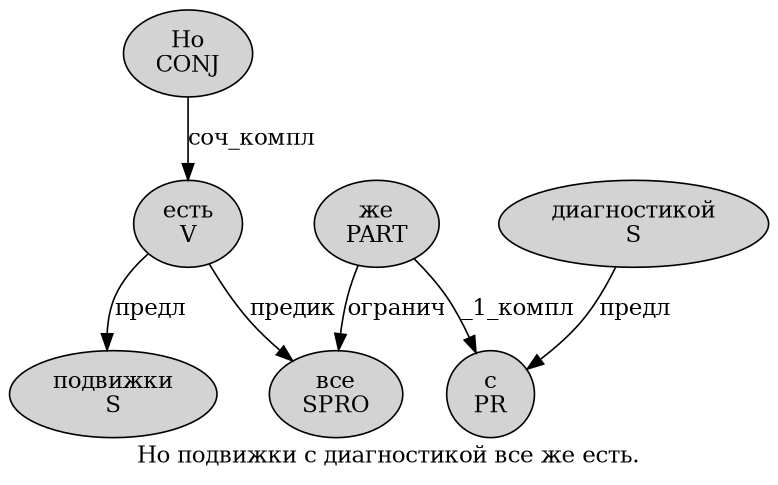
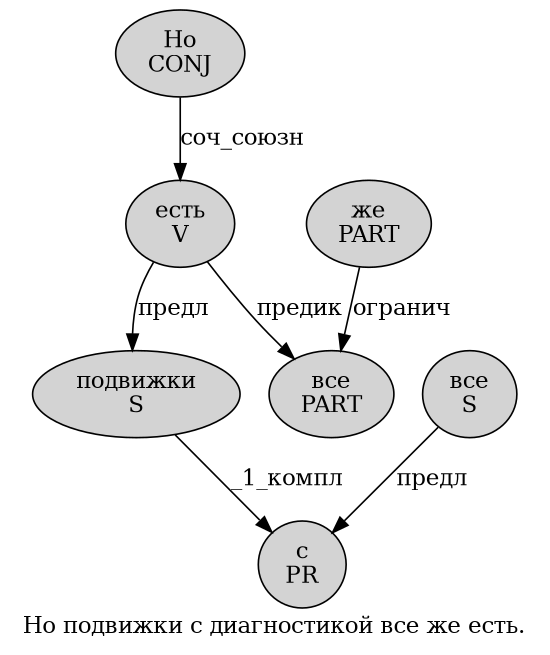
edge "Но CONJ" -> "есть V": label "соч_компл" -> "соч_союзн"
node "диагностикой S": label "диагностикой S" -> "все S"
edge "же PART" -> "с PR": now "подвижки S" -> "с PR"
node "все SPRO": label "все SPRO" -> "все PART"
